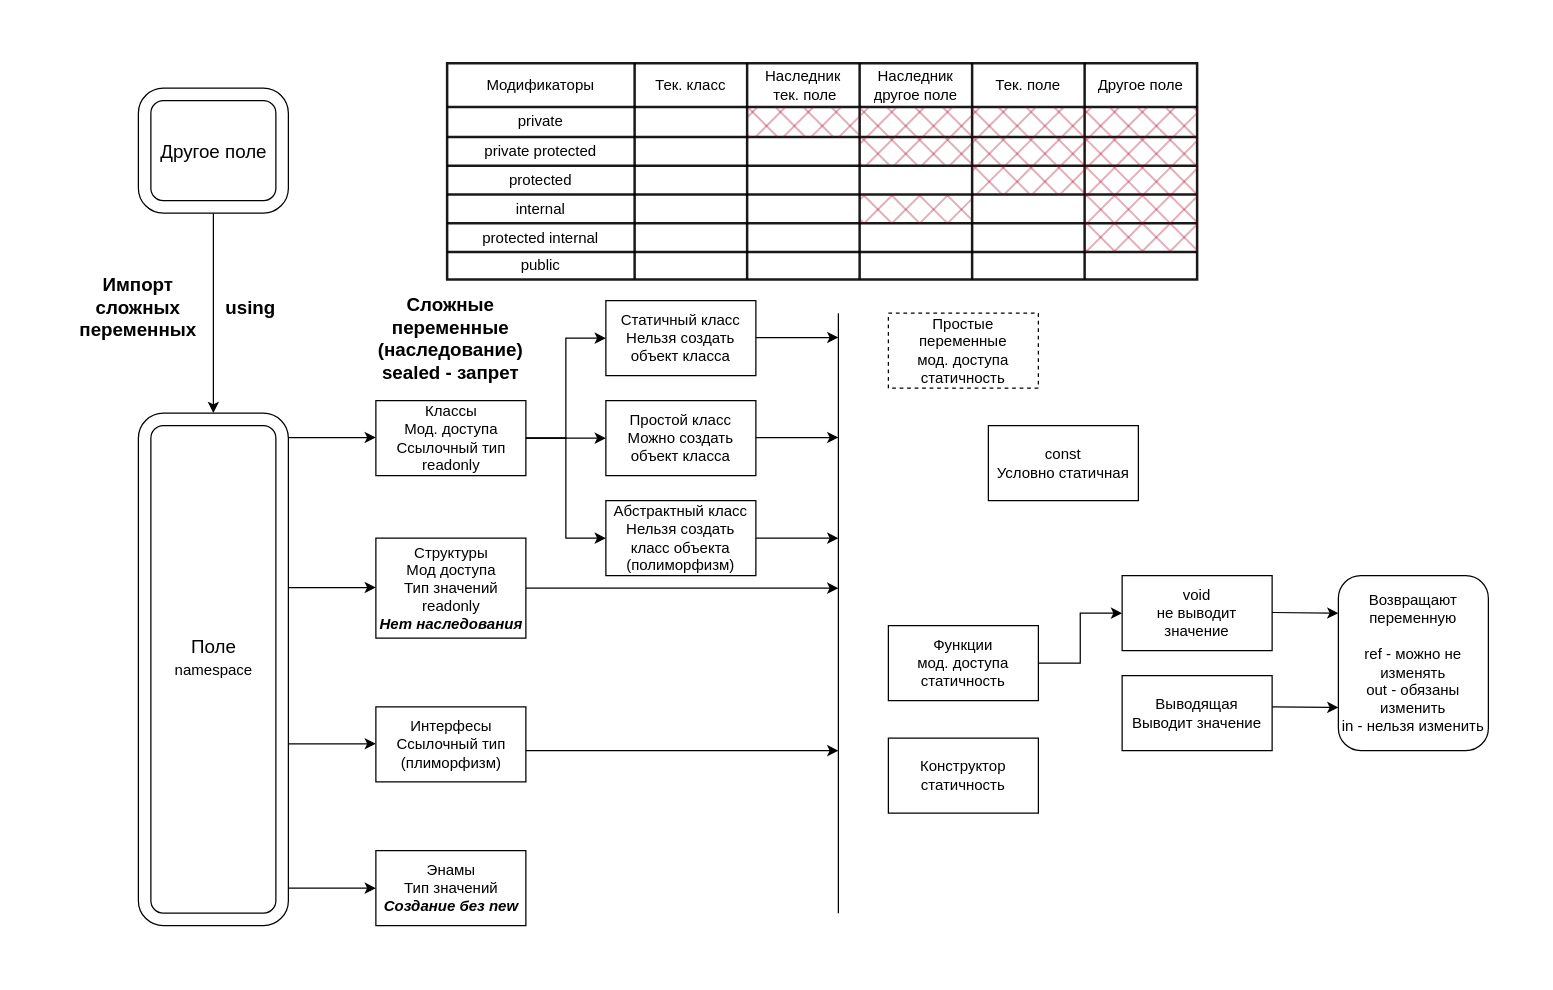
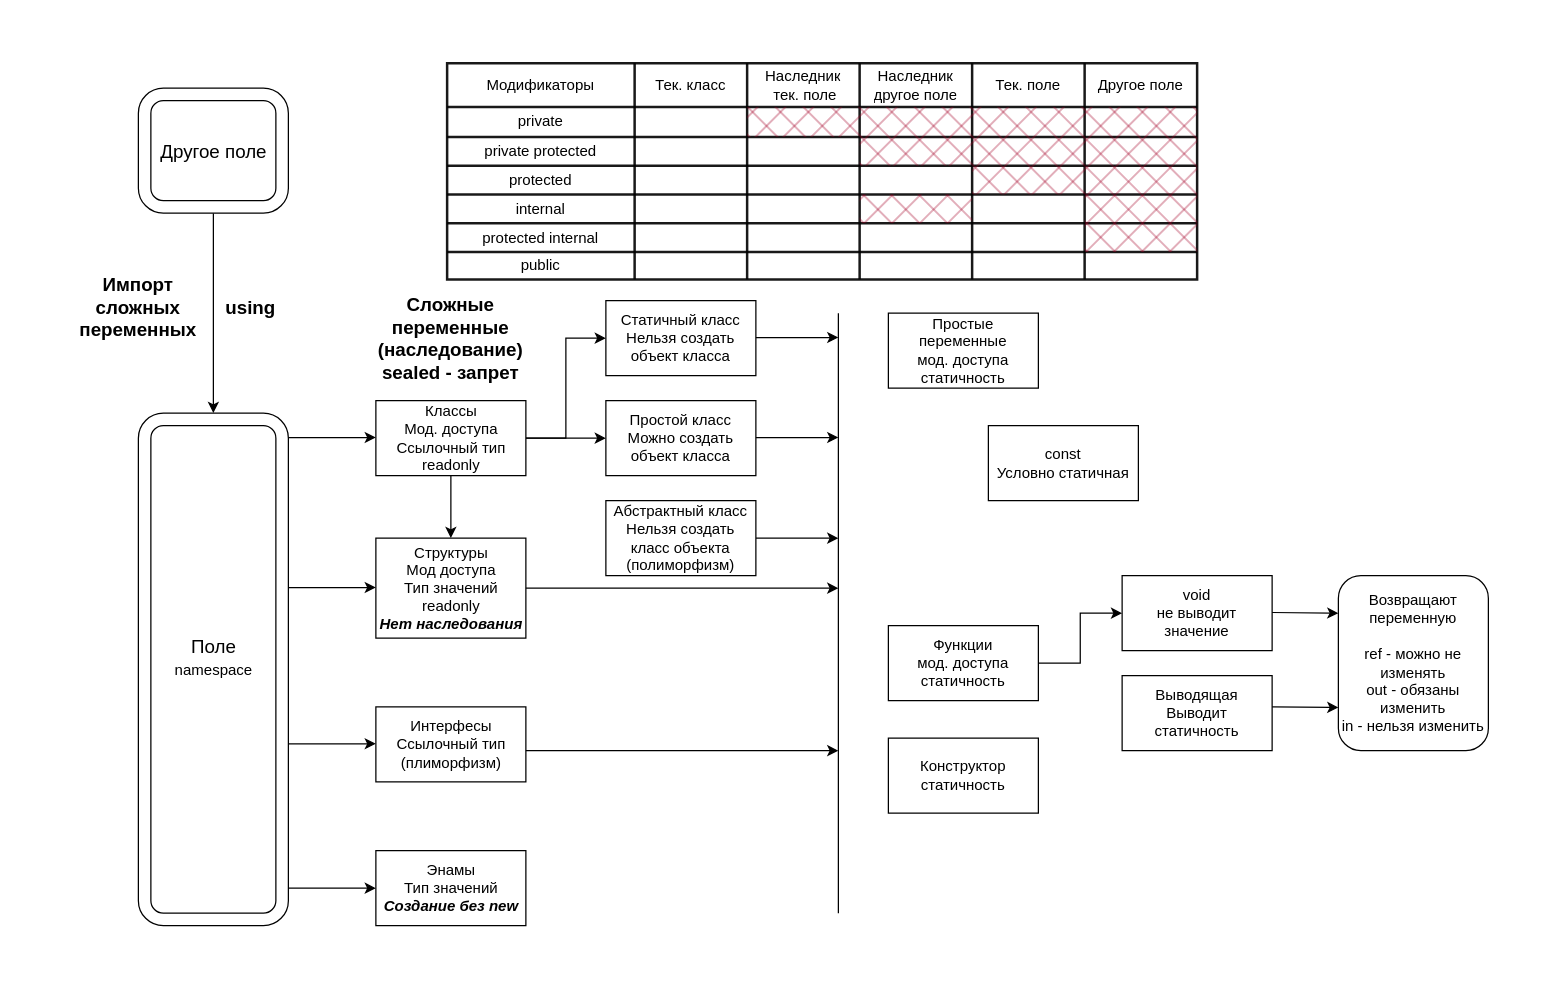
node "Простые переменные мод. доступа статичность": style dashed -> solid
edge "КлассыМод. доступаСсылочный тип readonly" -> "Абстрактный класс Нельзя создать класс объекта (полиморфизм)": now "КлассыМод. доступаСсылочный тип readonly" -> "СтруктурыМод доступаТип значений readonlyНет наследования"
node "Выводящая Выводит значение": label "Выводящая Выводит значение" -> "Выводящая Выводит статичность"
